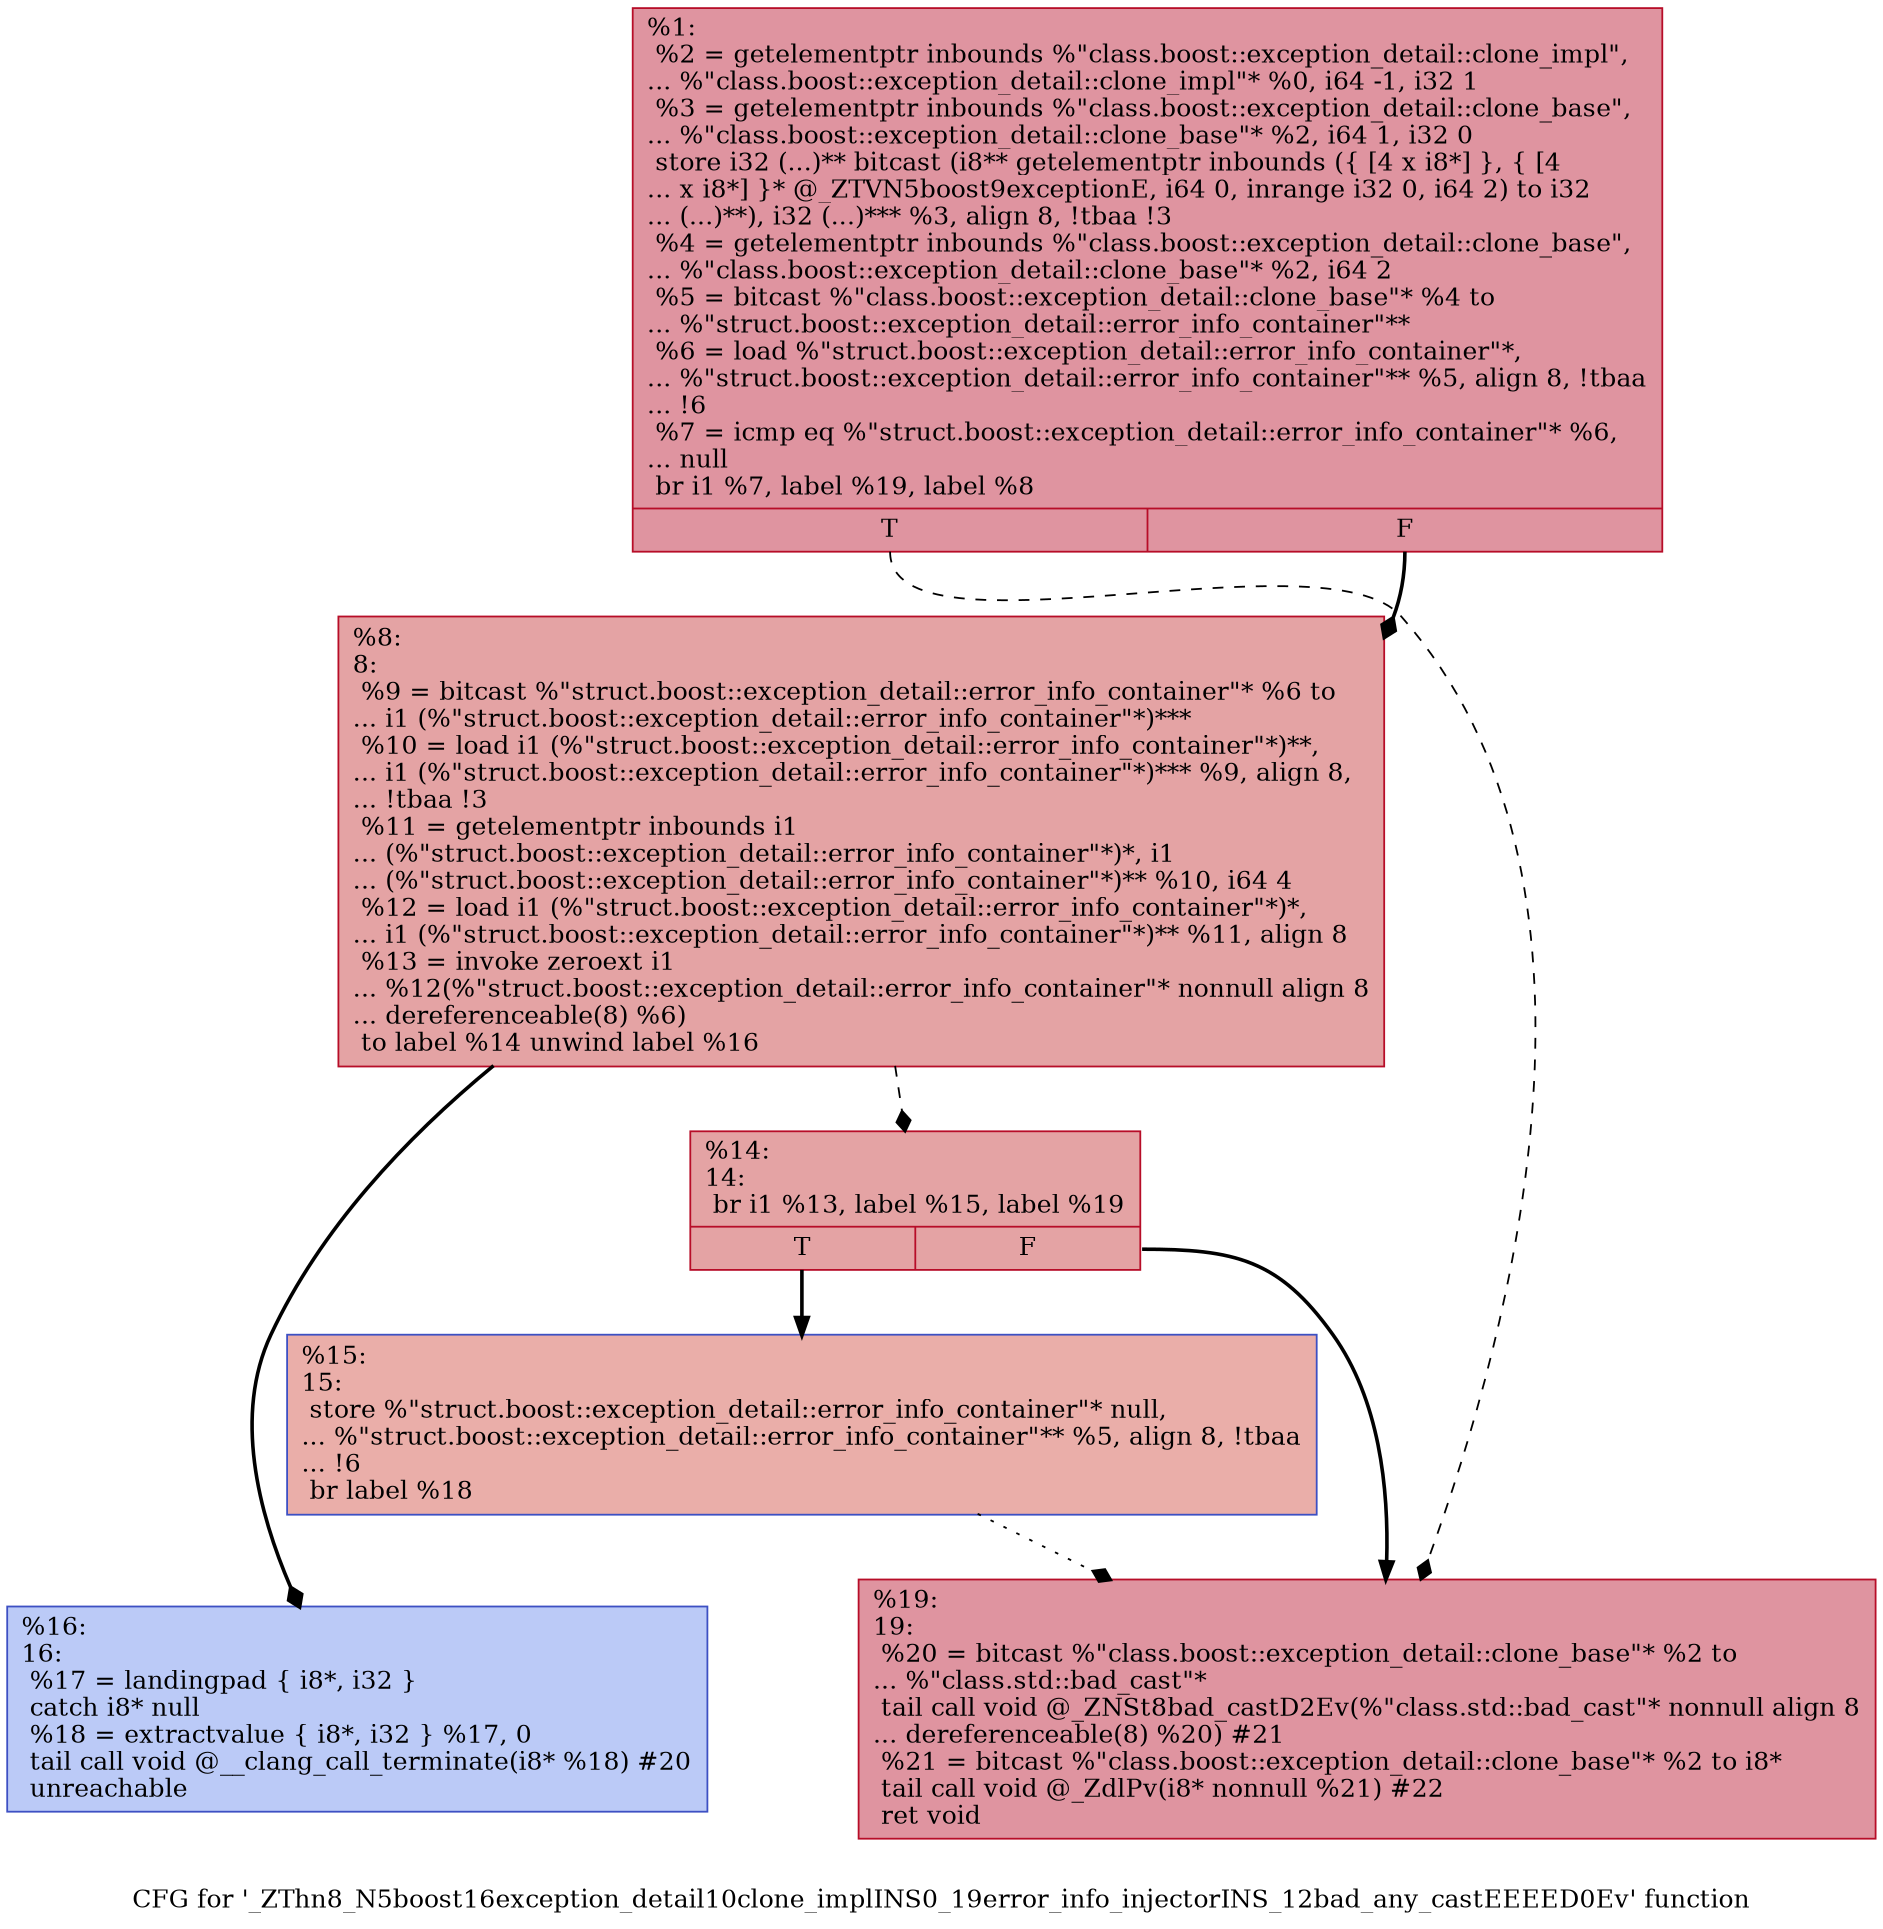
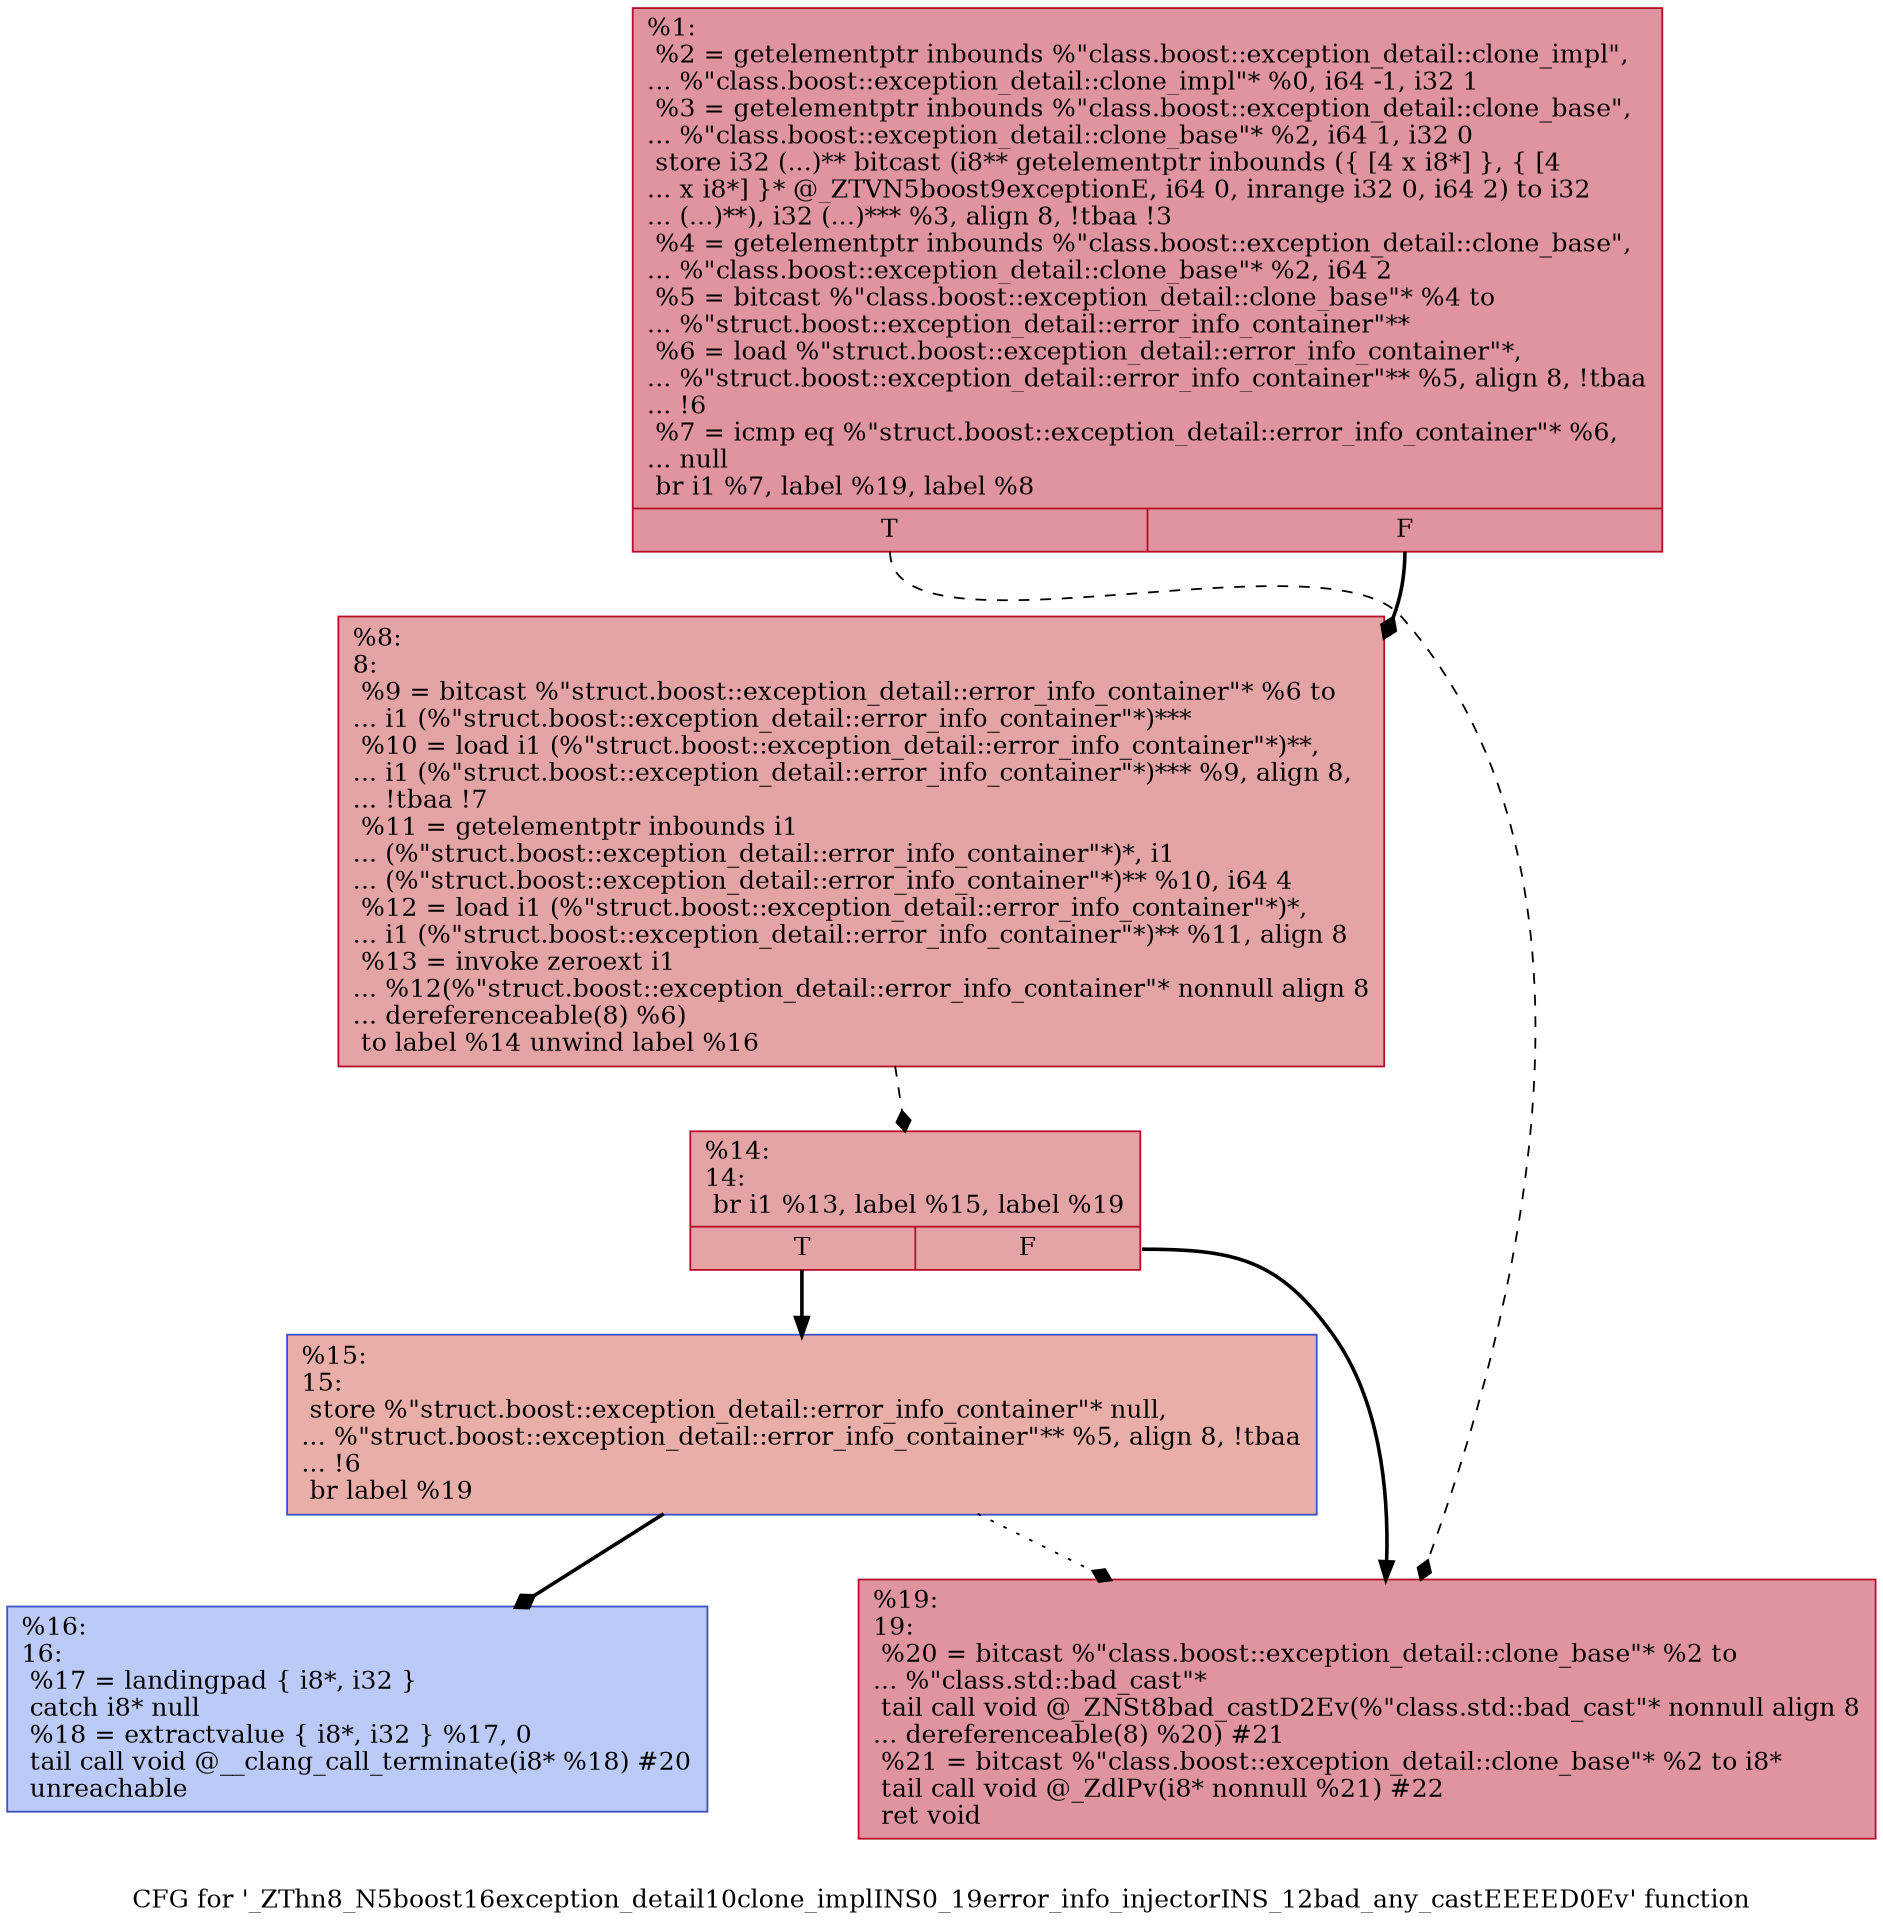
node "%8:": text "... !tbaa !3" -> "... !tbaa !7"
edge "%8:" -> "%16:": now "%15:" -> "%16:"
node "%15:": text "br label %18" -> "br label %19"
